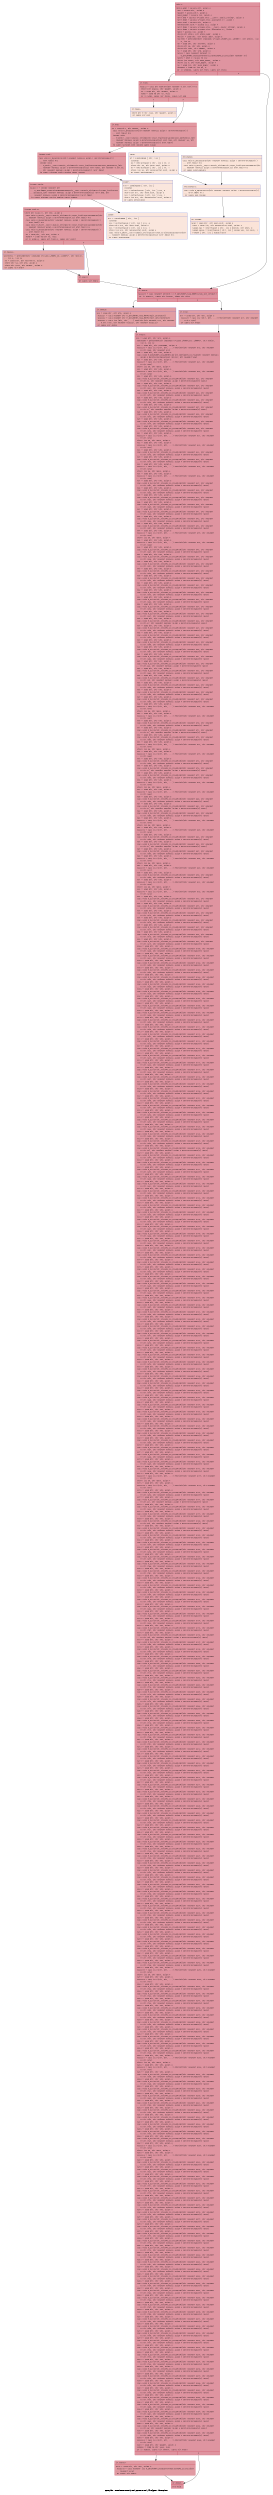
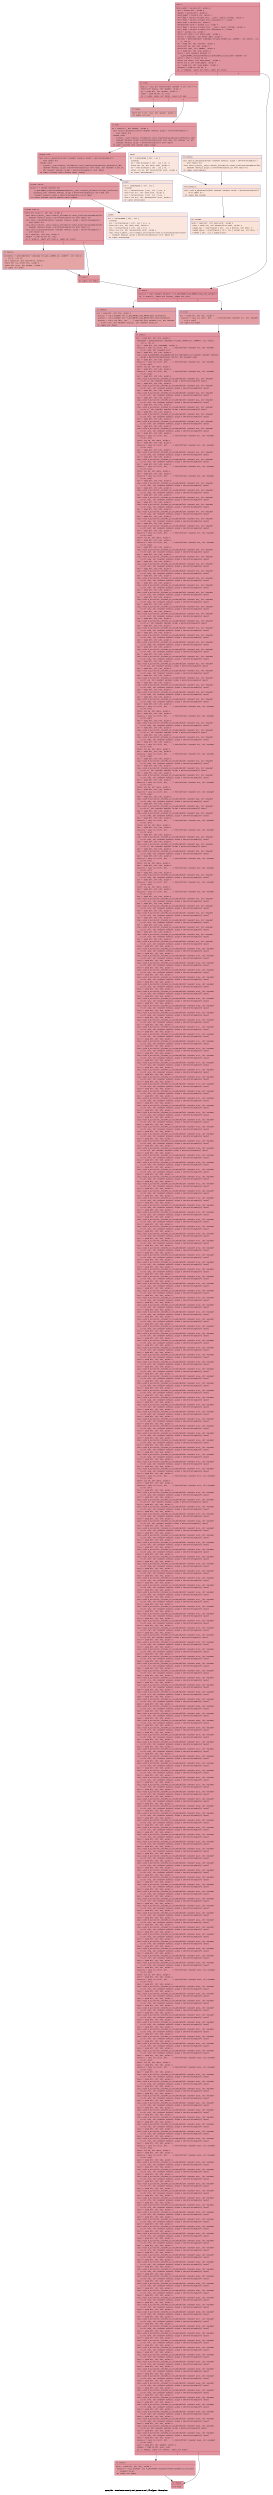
node "if.then3:": fillcolor #f6bfa670 -> #c5333470
node "if.then15:": text "store ptr %6, ptr %fp, align 8" -> "store ptr %6, print %fp, align 8"
